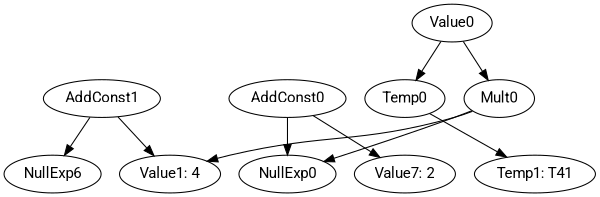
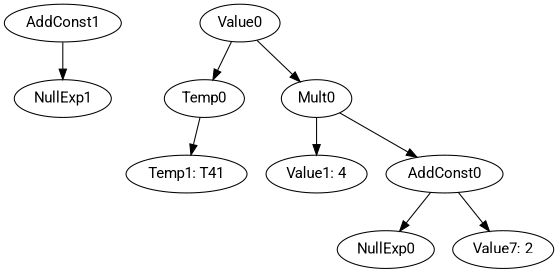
edge "AddConst1" -> "Value1: 4": removed
edge "Mult0" -> "NullExp0": now "Mult0" -> "AddConst0"
node "NullExp6": label "NullExp6" -> "NullExp1"
